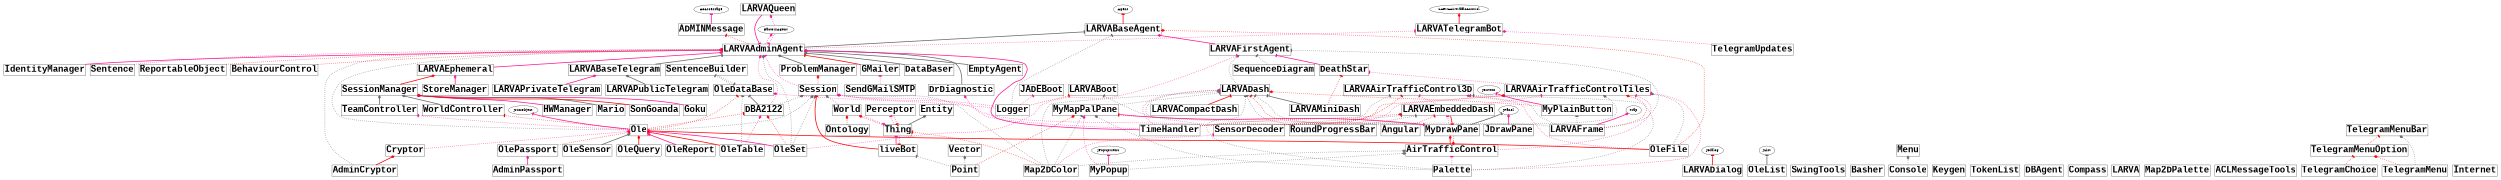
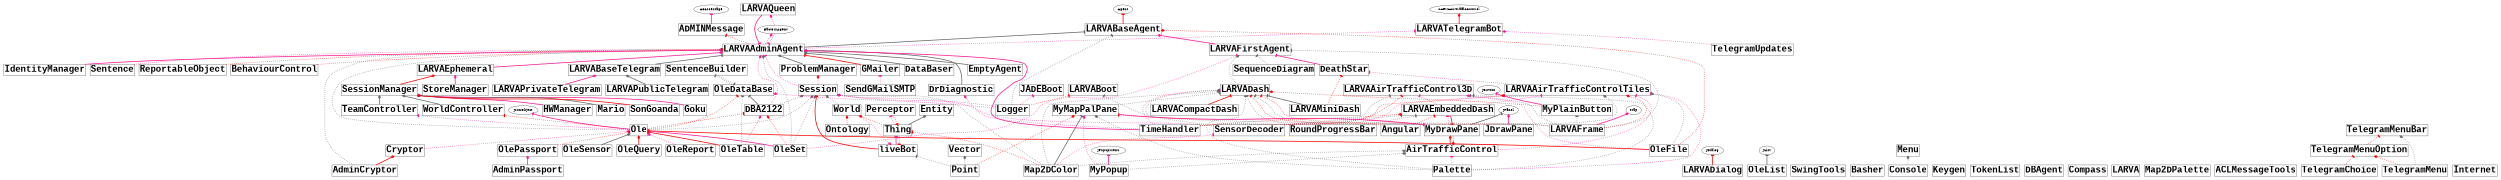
edge "World" -> "Thing": now "World" -> "liveBot"
edge "LARVAFrame" -> "LARVADash": added
edge "OleReport" -> "Ole": style solid -> dotted
edge "Map2DColor" -> "MyMapPalPane": style dotted -> solid
